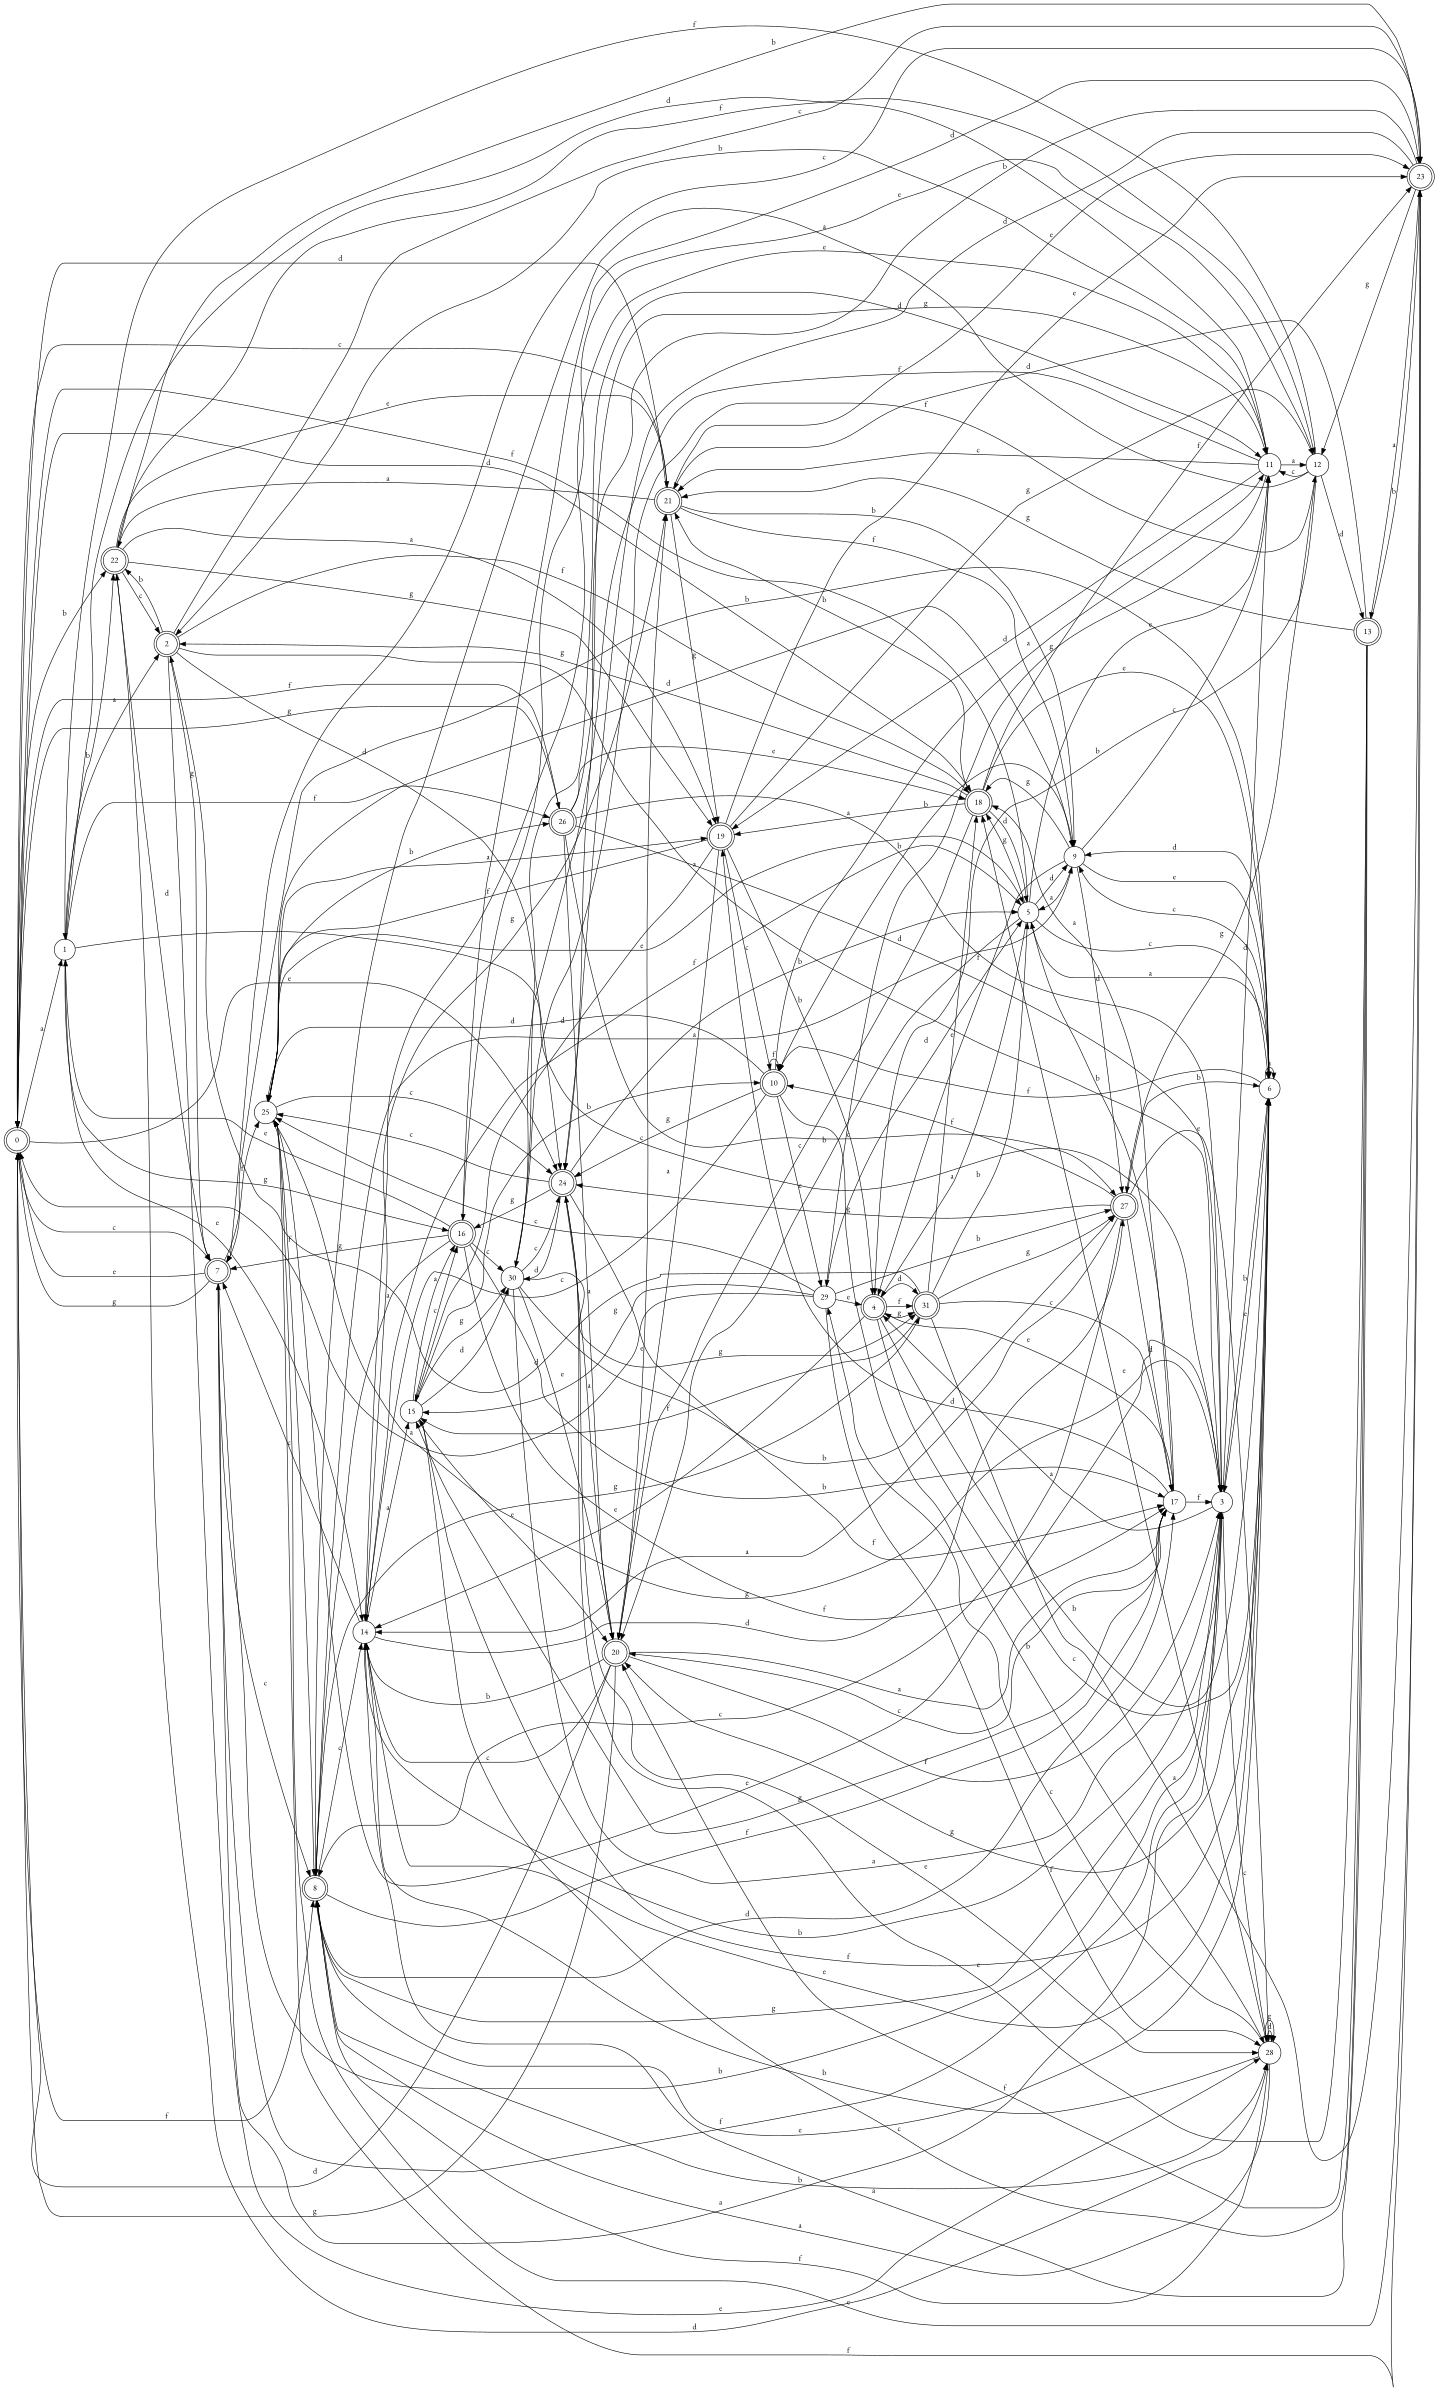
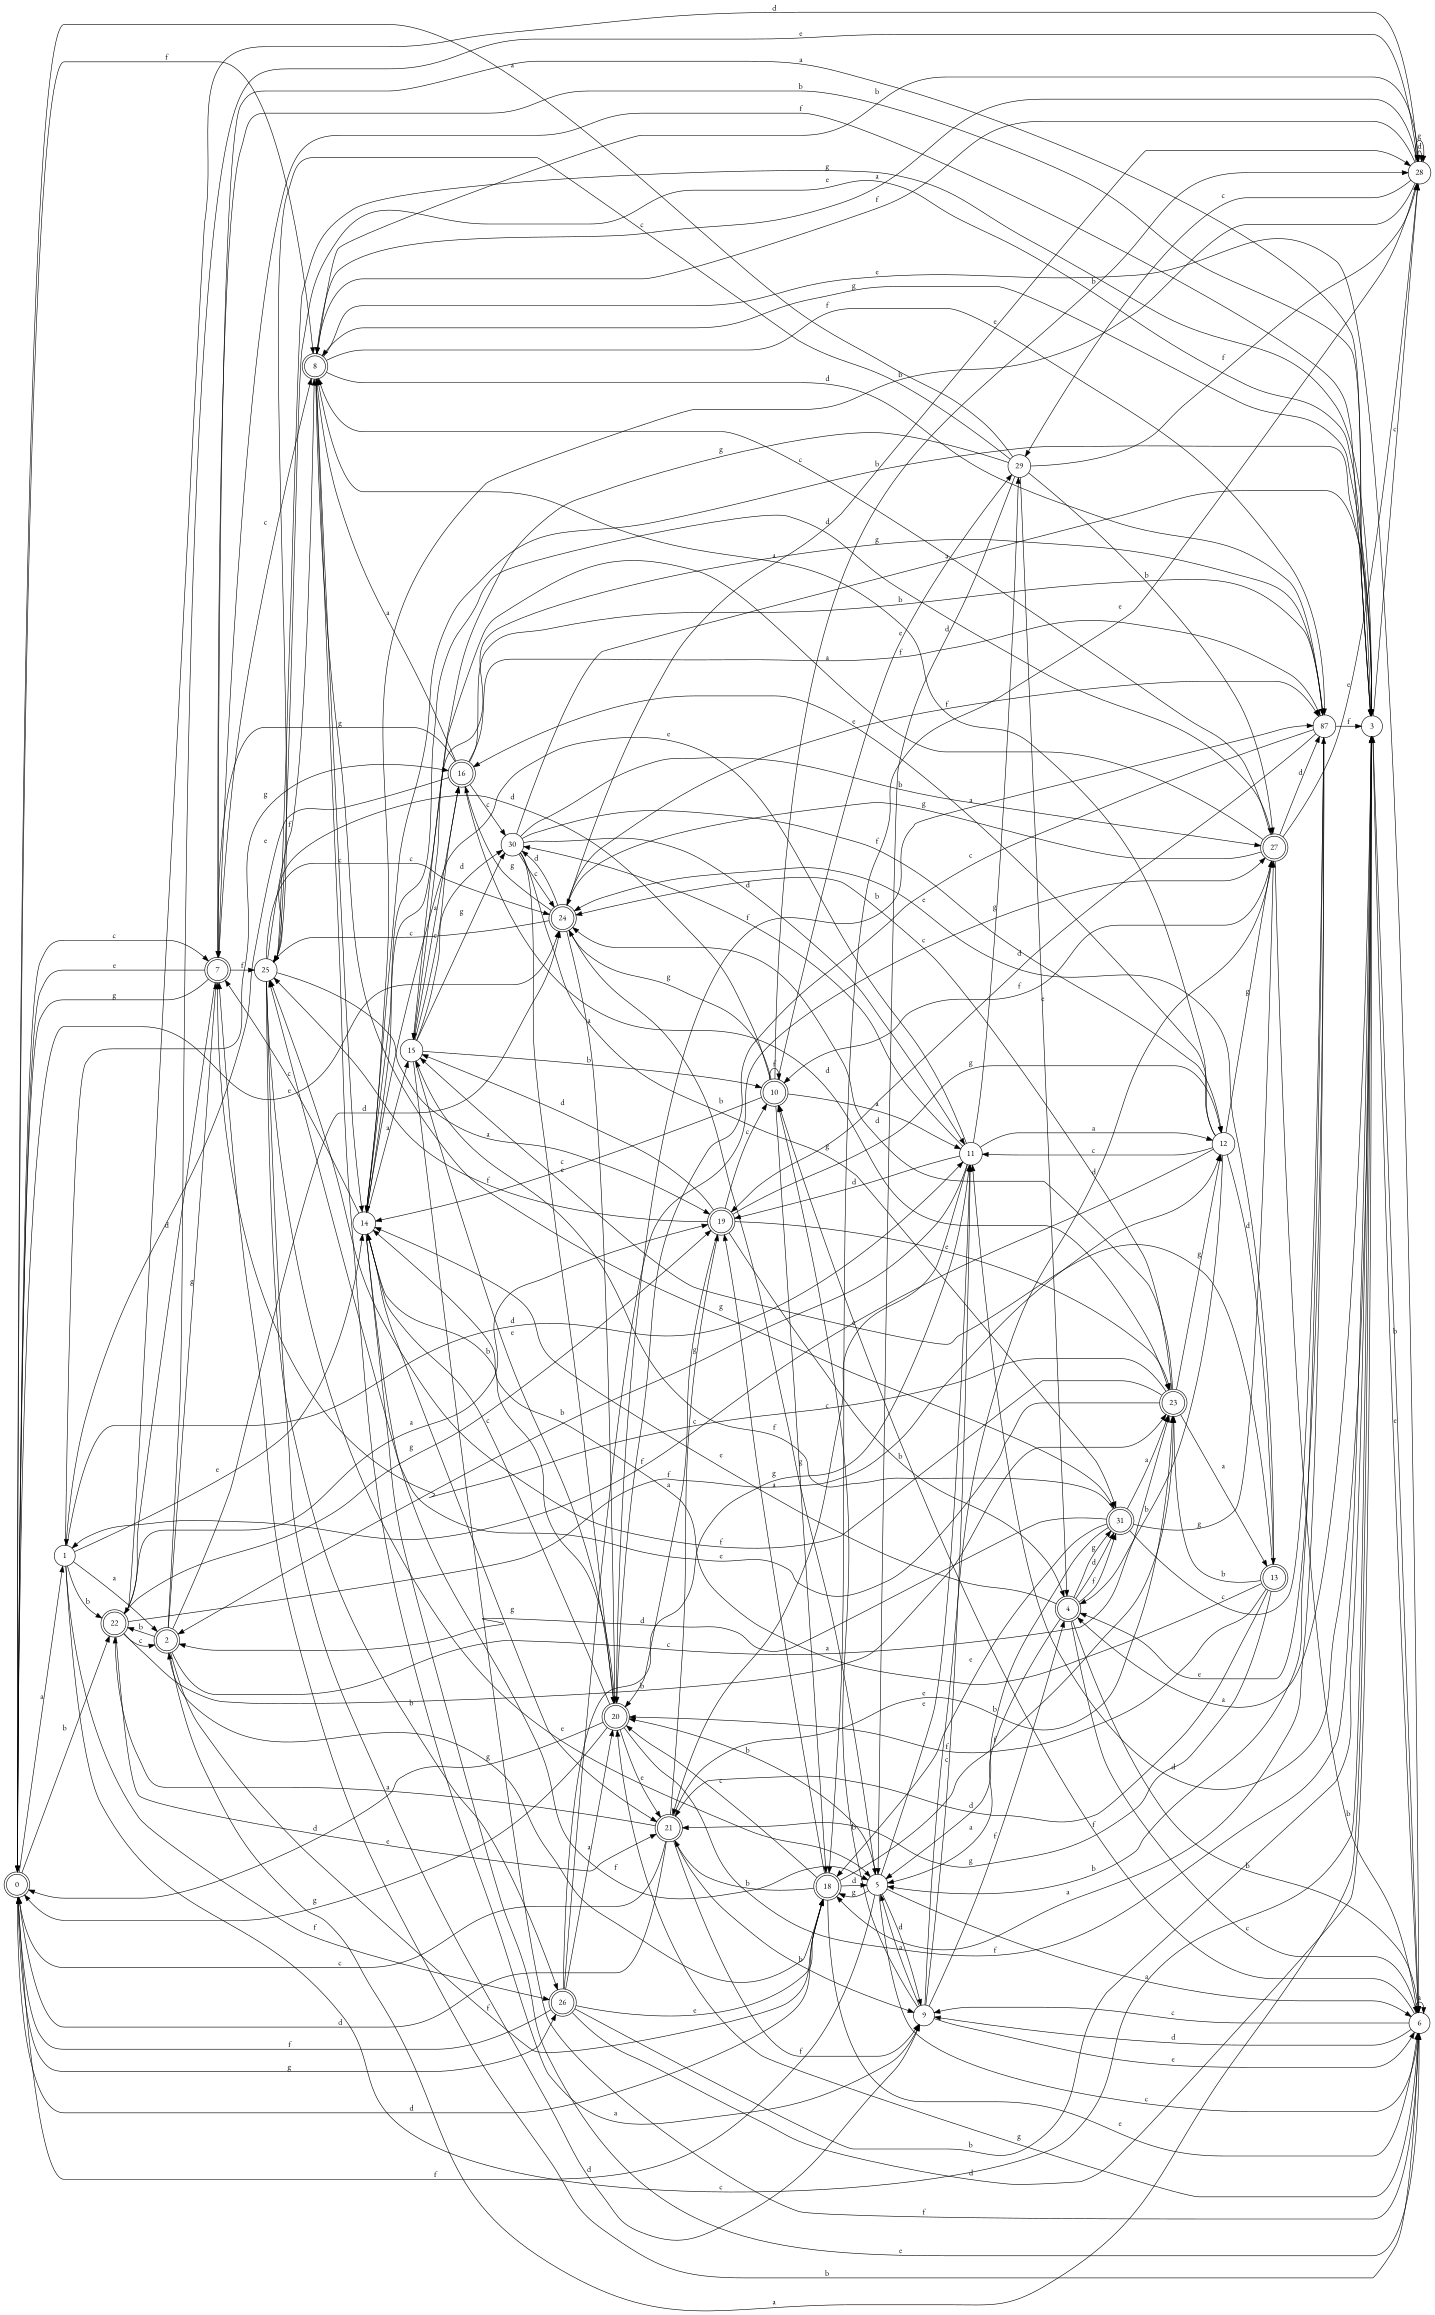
edge "9" -> "18": now "10" -> "18"
edge "5" -> "4": reversed
node "17": label "17" -> "87"
